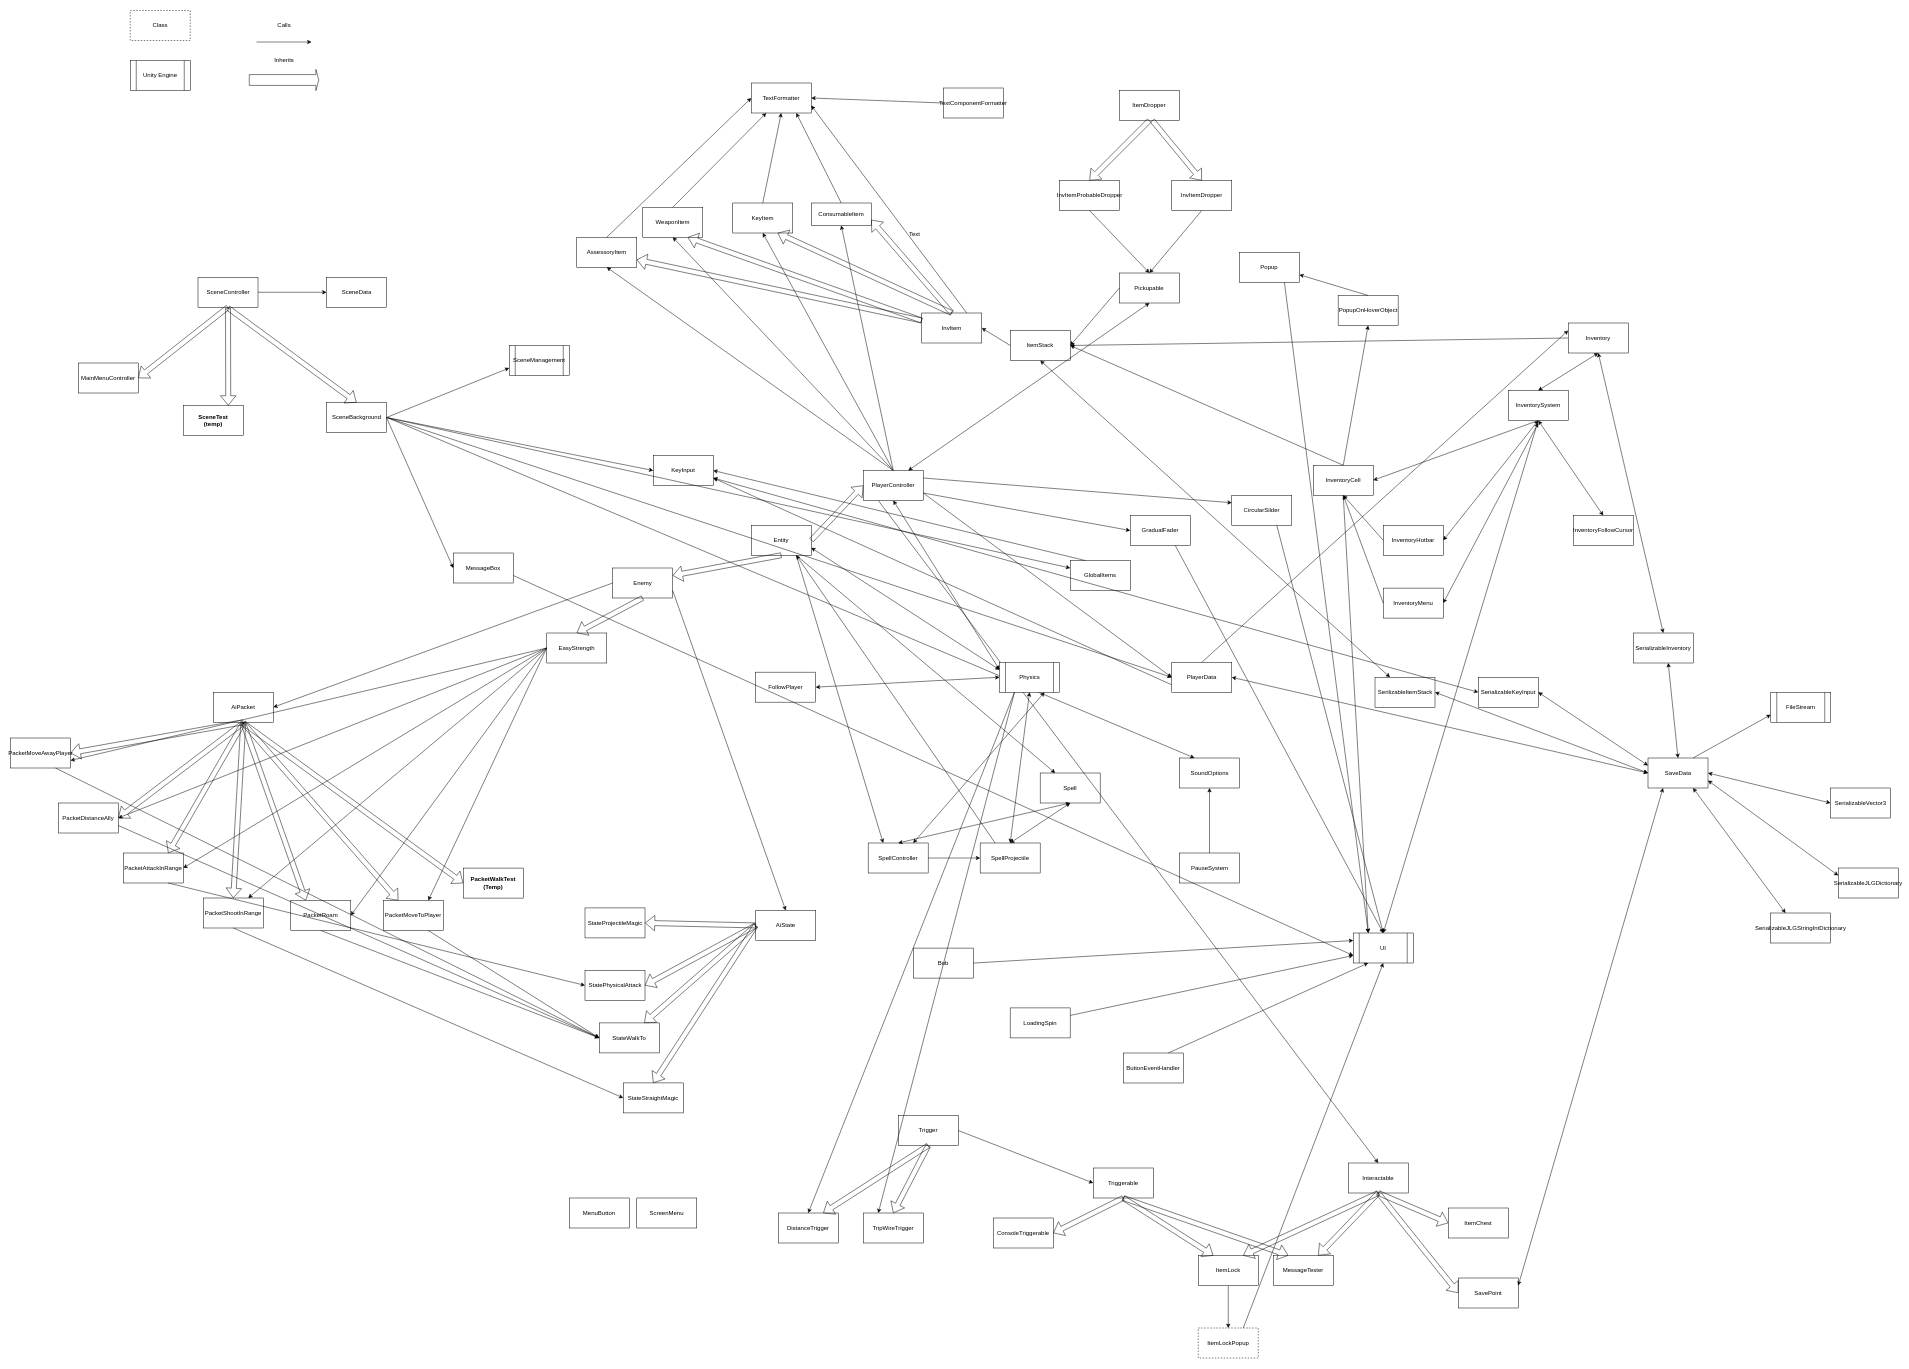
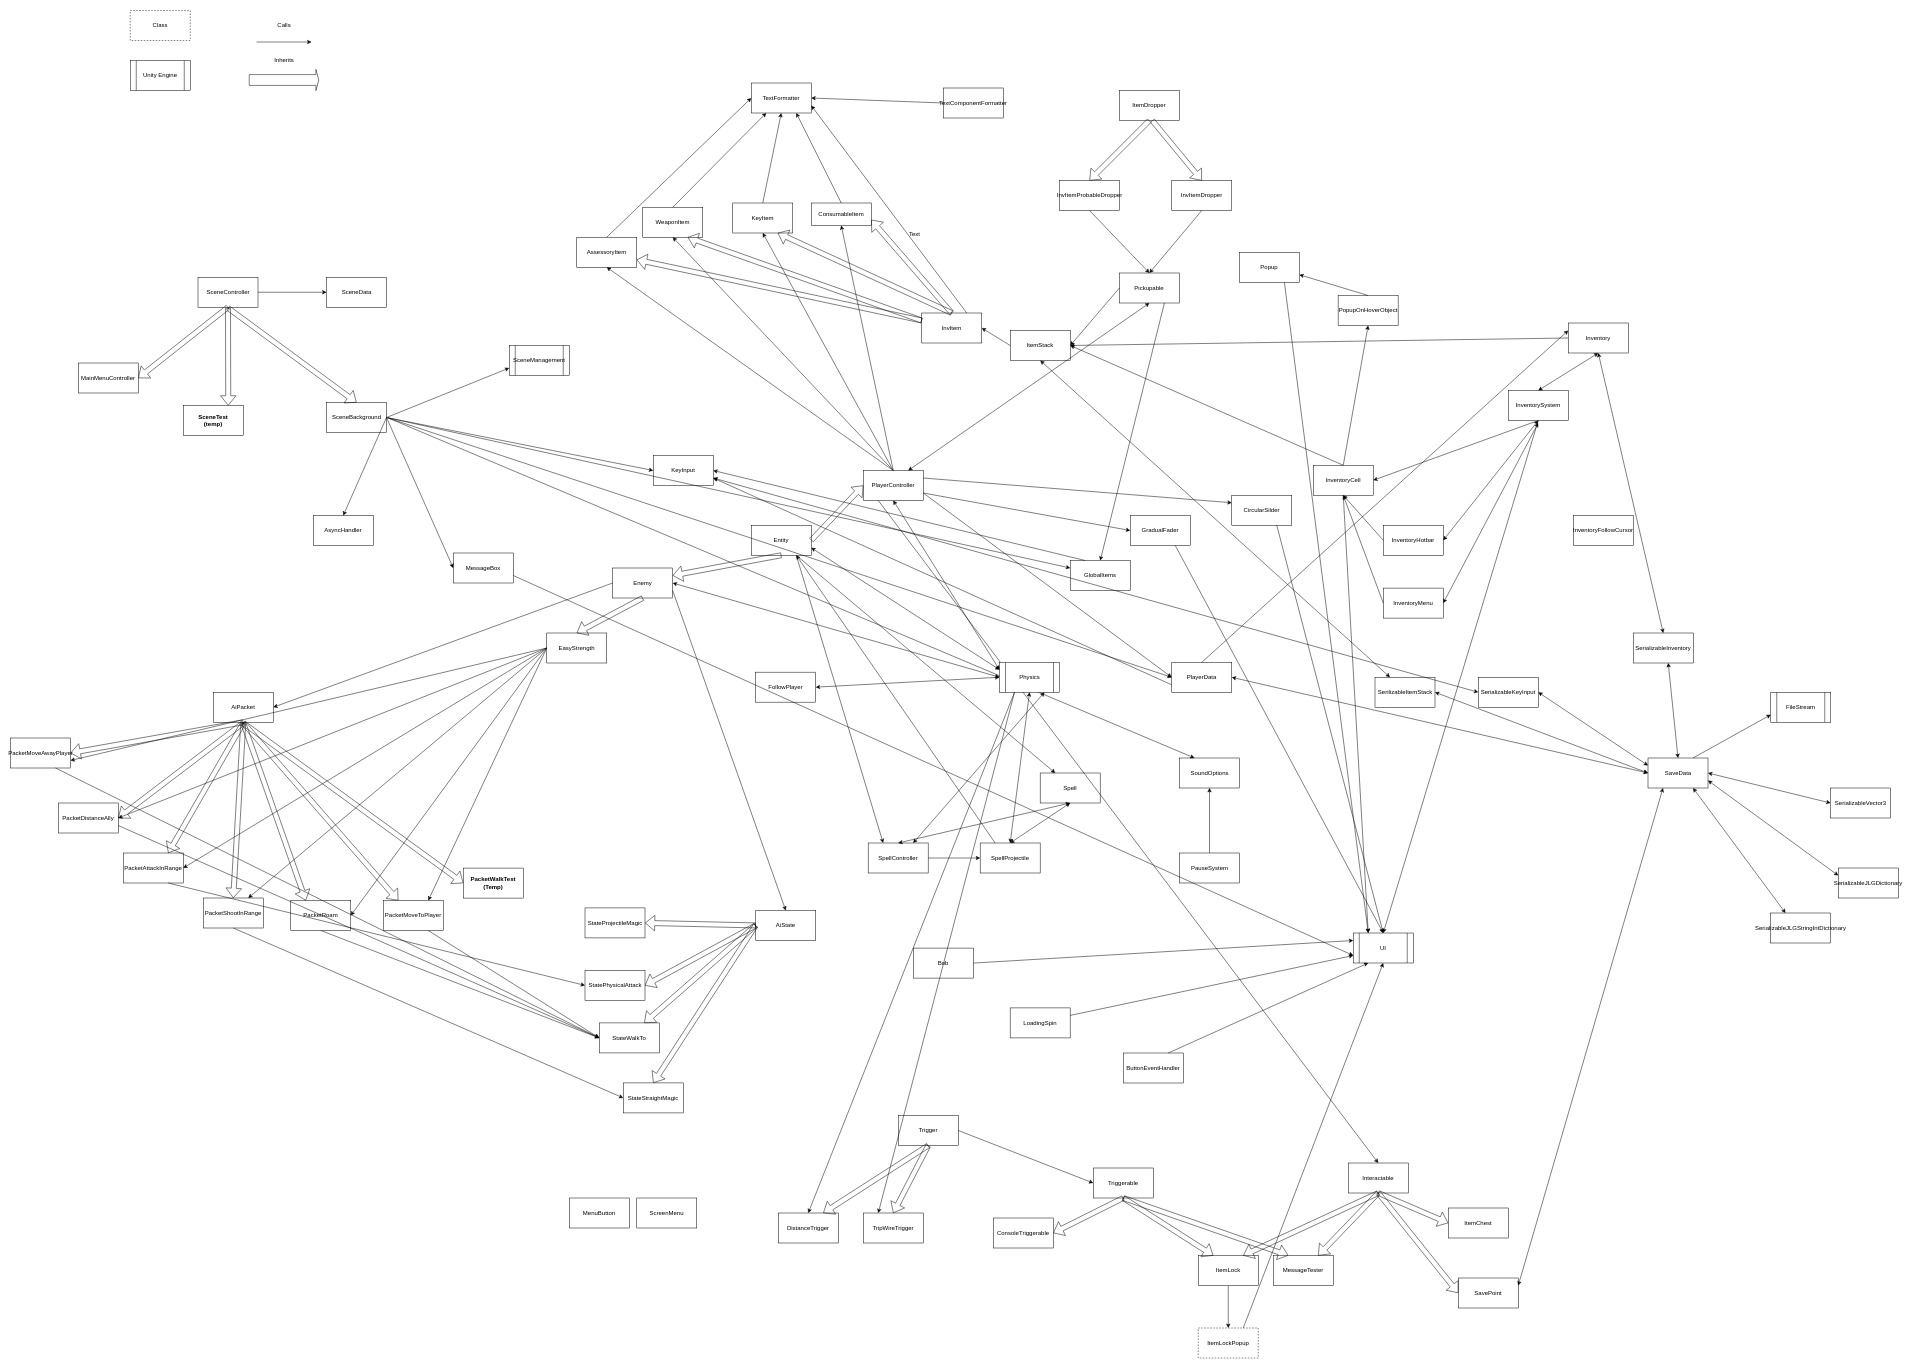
edge "SceneBackground" -> "AsyncHandler": added
edge "InventorySystem" -- "InventoryFollowCursor": removed
node "AsyncHandler": added
edge "Pickupable" -> "GlobalItems": added
edge "Enemy" -- "Physics": added
